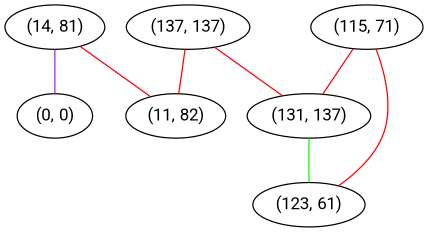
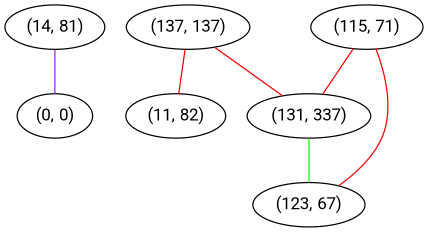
edge "(14, 81)" -- "(11, 82)": removed
node "(131, 137)": label "(131, 137)" -> "(131, 337)"
node "(123, 61)": label "(123, 61)" -> "(123, 67)"
